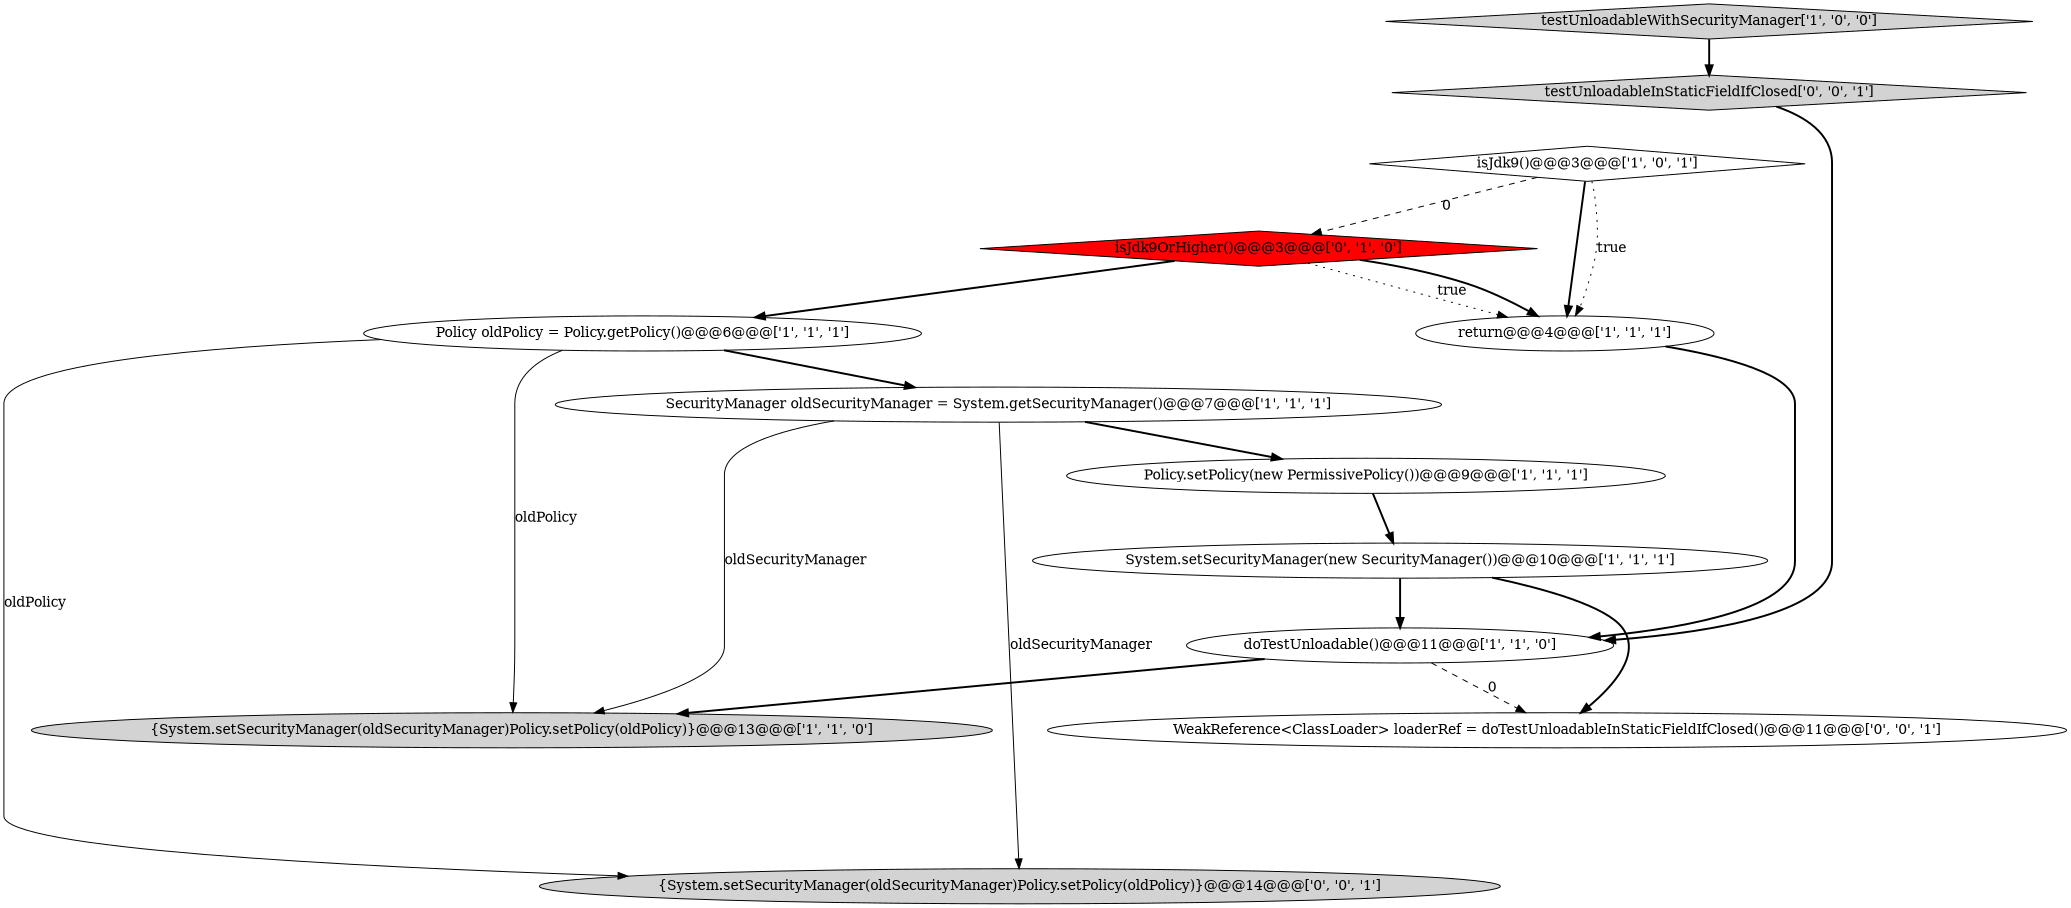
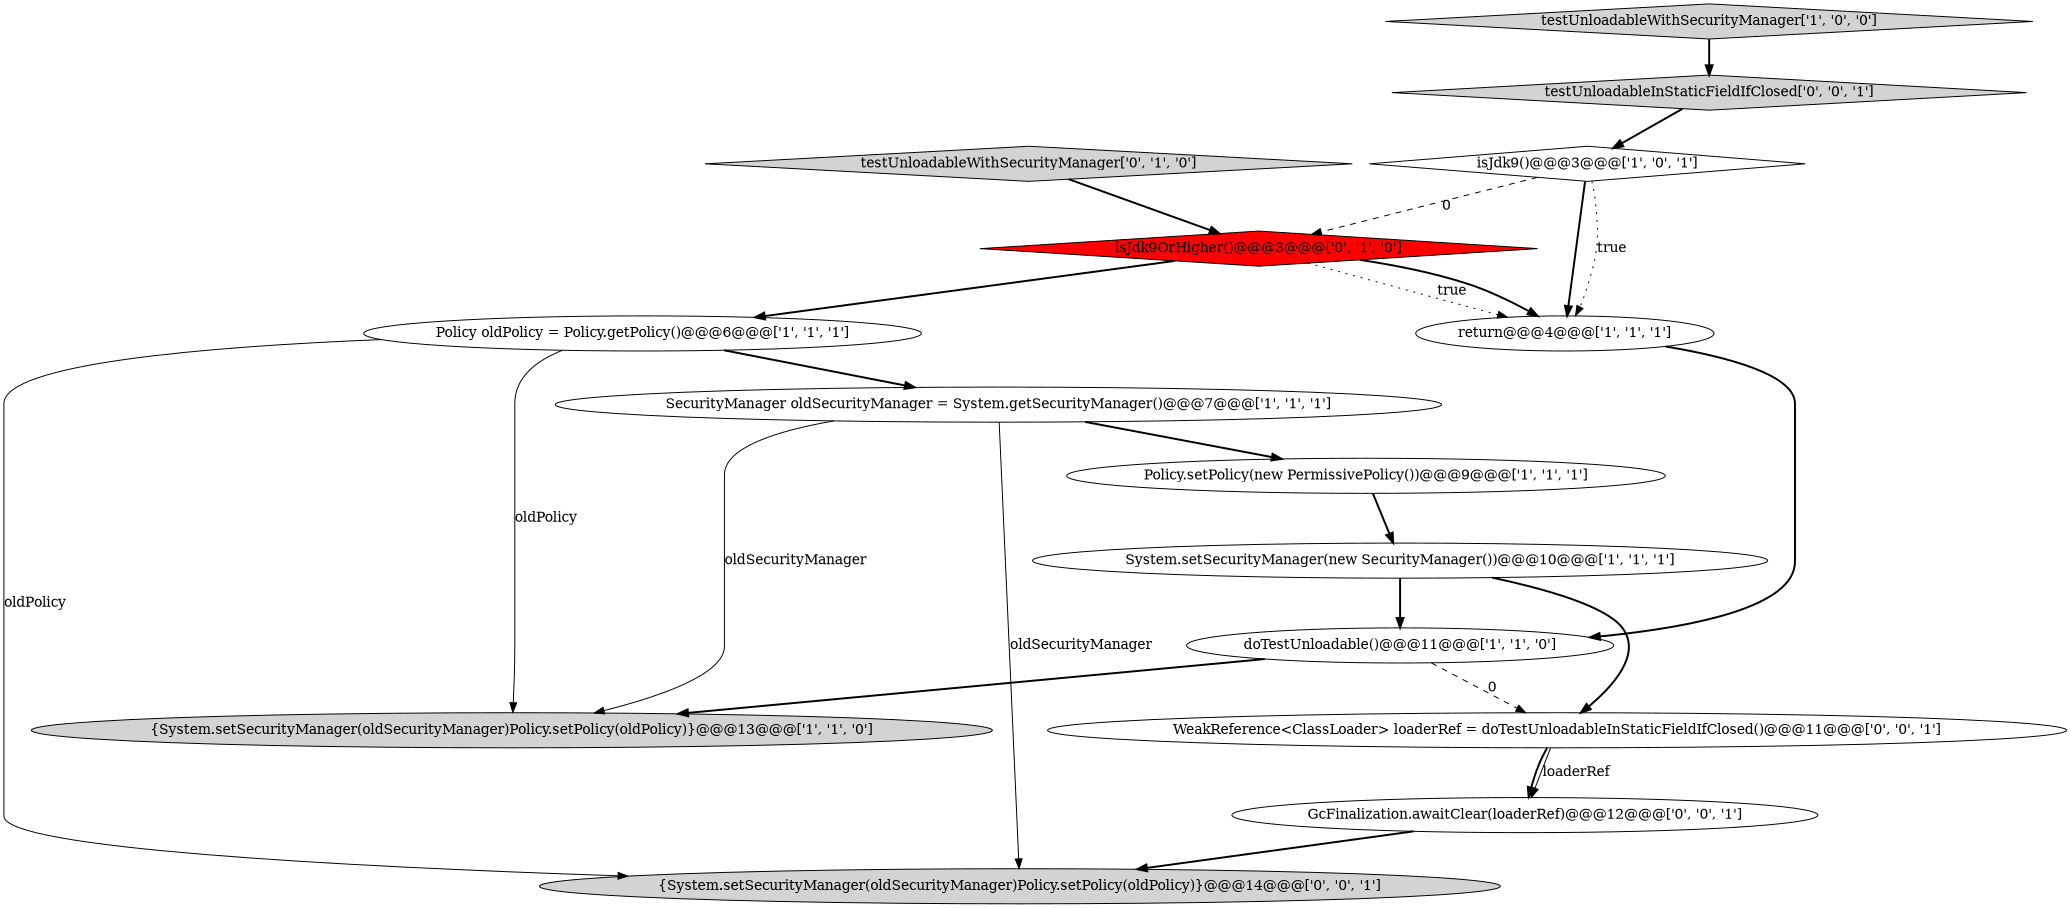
node "testUnloadableWithSecurityManager['0', '1', '0']": added
edge "testUnloadableInStaticFieldIfClosed['0', '0', '1']" -> "doTestUnloadable()@@@11@@@['1', '1', '0']": now "testUnloadableInStaticFieldIfClosed['0', '0', '1']" -> "isJdk9()@@@3@@@['1', '0', '1']"
node "GcFinalization.awaitClear(loaderRef)@@@12@@@['0', '0', '1']": added
